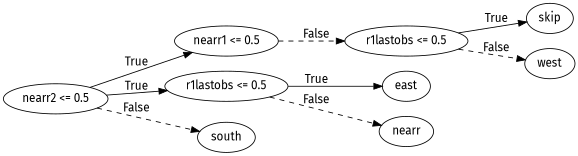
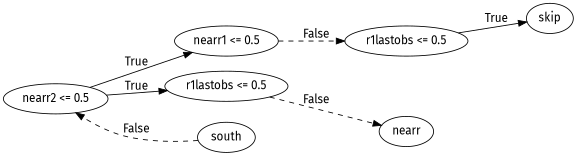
node "west": removed
node "east": removed
edge "nearr2 <= 0.5" -> "south": reversed
